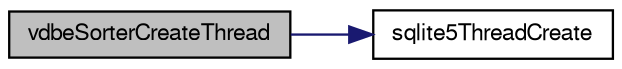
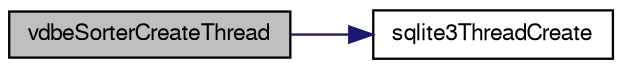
node "sqlite5ThreadCreate": label "sqlite5ThreadCreate" -> "sqlite3ThreadCreate"
